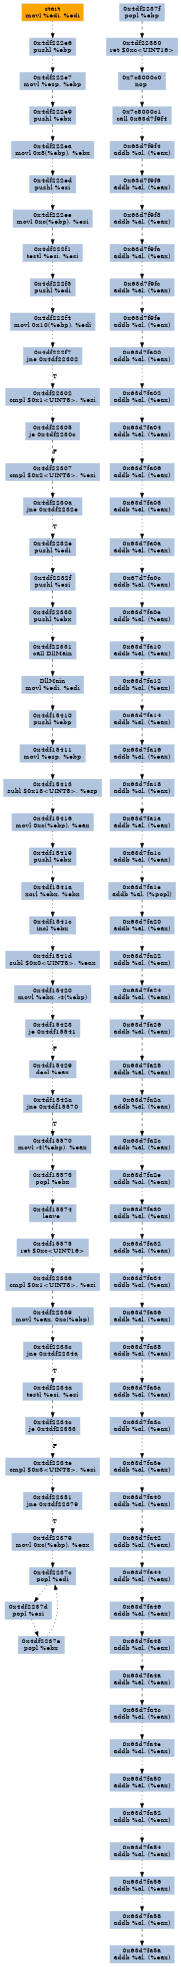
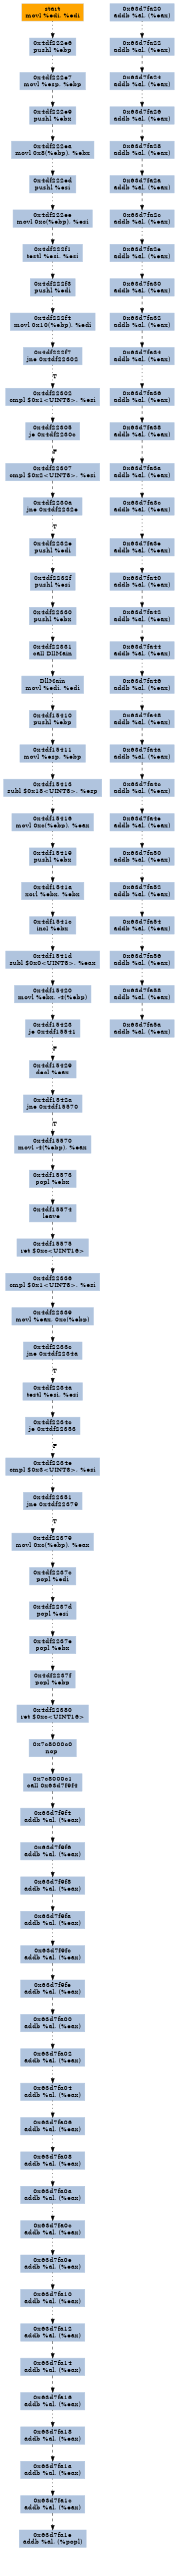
edge "0x7c8000c1 call 0x63d7f9f4" -> "0x63d7f9f4 addb %al, (%eax)": style dotted -> dashed
node "0x67d7fa0c addb %al, (%eax)": label "0x67d7fa0c addb %al, (%eax)" -> "0x63d7fa0c addb %al, (%eax)"
edge "0x63d7fa1e addb %al, (%popl)" -> "0x63d7fa20 addb %al, (%eax)": removed
edge "0x4df2237e popl %ebx" -> "0x4df2237c popl %edi": now "0x4df2237e popl %ebx" -> "0x4df2237f popl %ebp"
